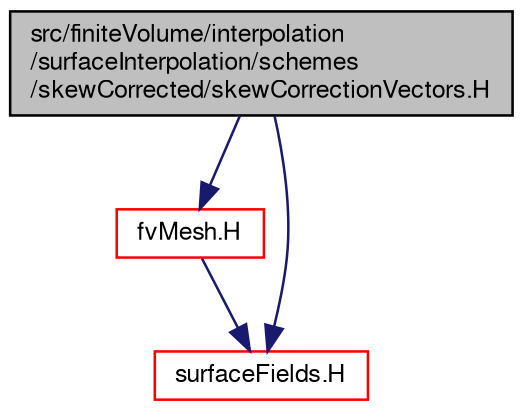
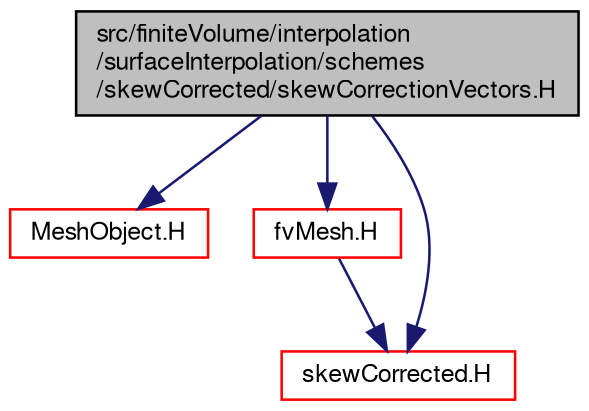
node "MeshObject.H": added
node "surfaceFields.H": label "surfaceFields.H" -> "skewCorrected.H"
